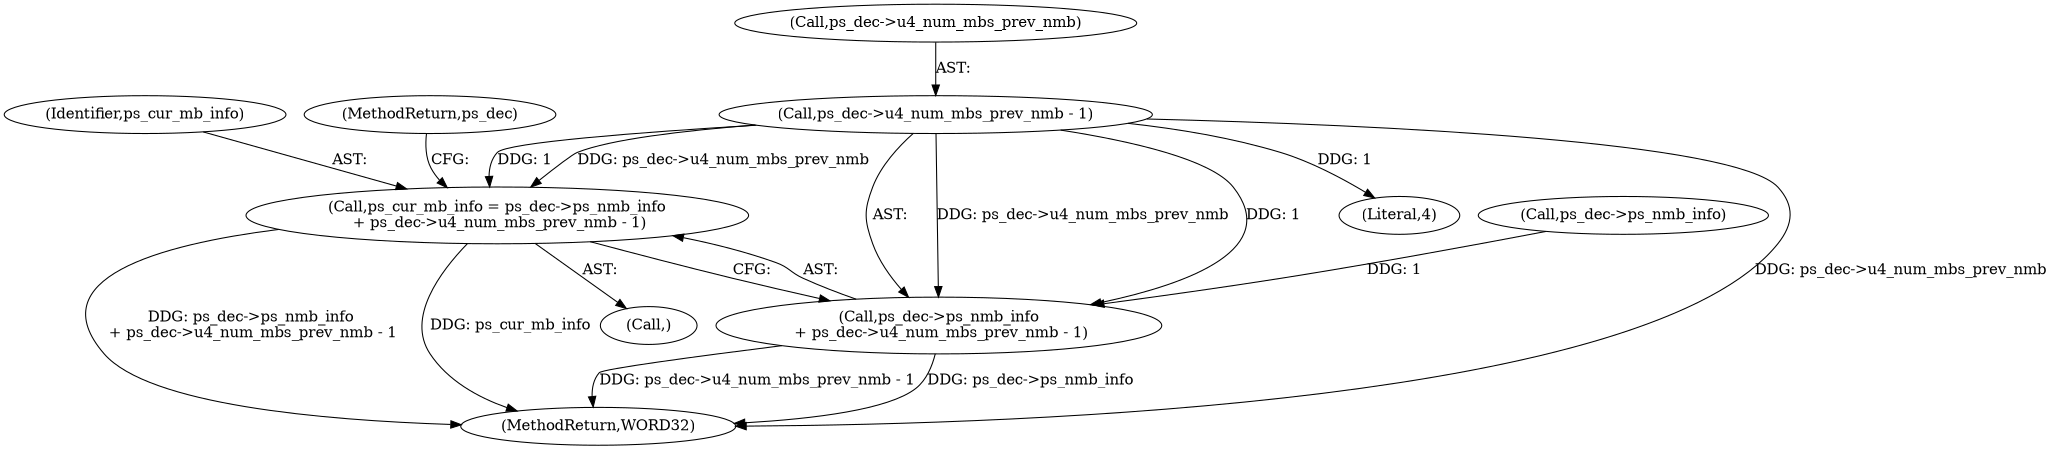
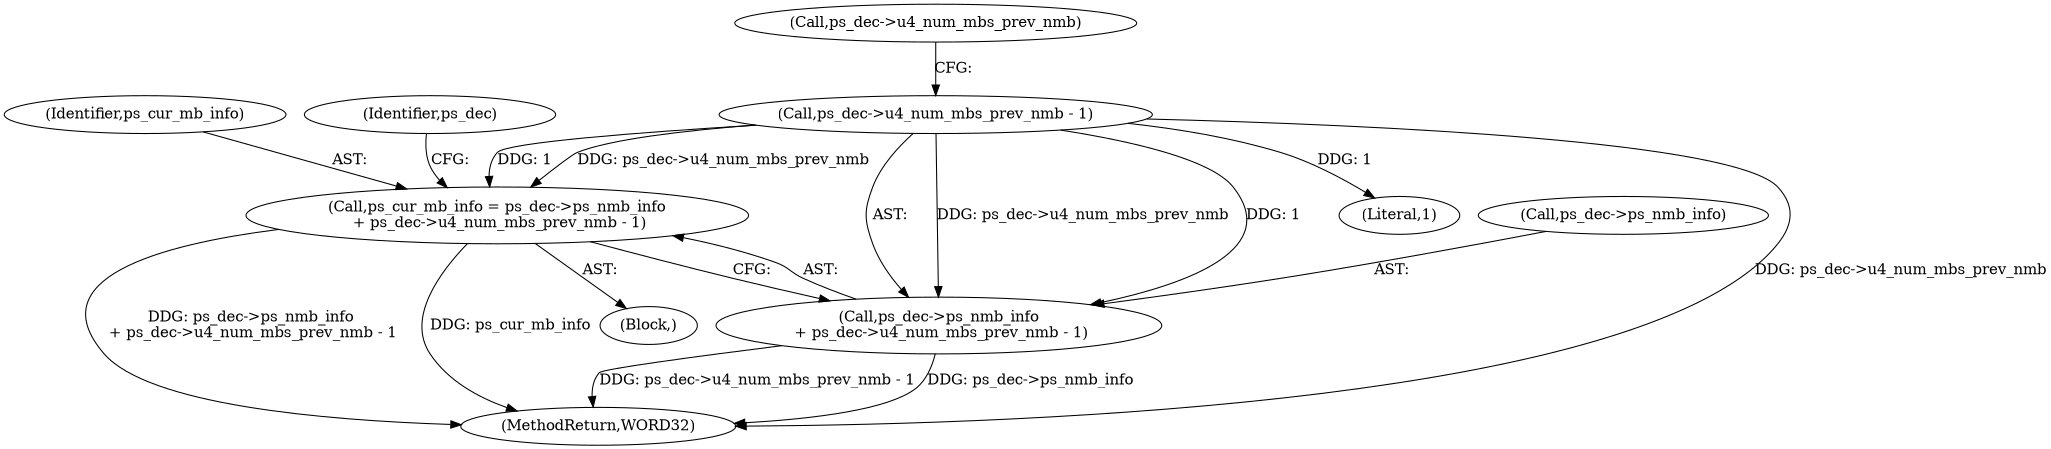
edge "(Call,ps_dec->u4_num_mbs_prev_nmb)" -> "(Call,ps_dec->u4_num_mbs_prev_nmb - 1)": label "AST: " -> "CFG: "
node "(MethodReturn,ps_dec)": label "(MethodReturn,ps_dec)" -> "(Identifier,ps_dec)"
node "(Literal,4)": label "(Literal,4)" -> "(Literal,1)"
edge "(Call,ps_dec->ps_nmb_info)" -> "(Call,ps_dec->ps_nmb_info + ps_dec->u4_num_mbs_prev_nmb - 1)": label "DDG: 1" -> "AST: "
node "(Call,)": label "(Call,)" -> "(Block,)"
